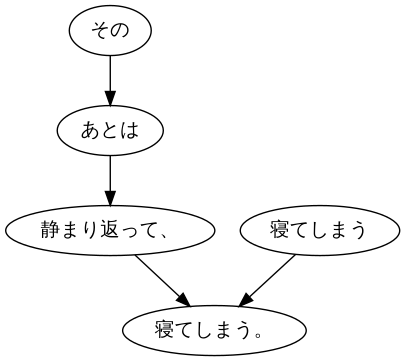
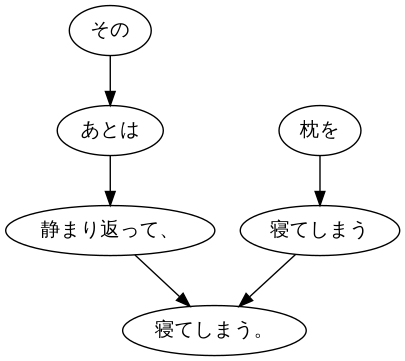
node "枕を": added
